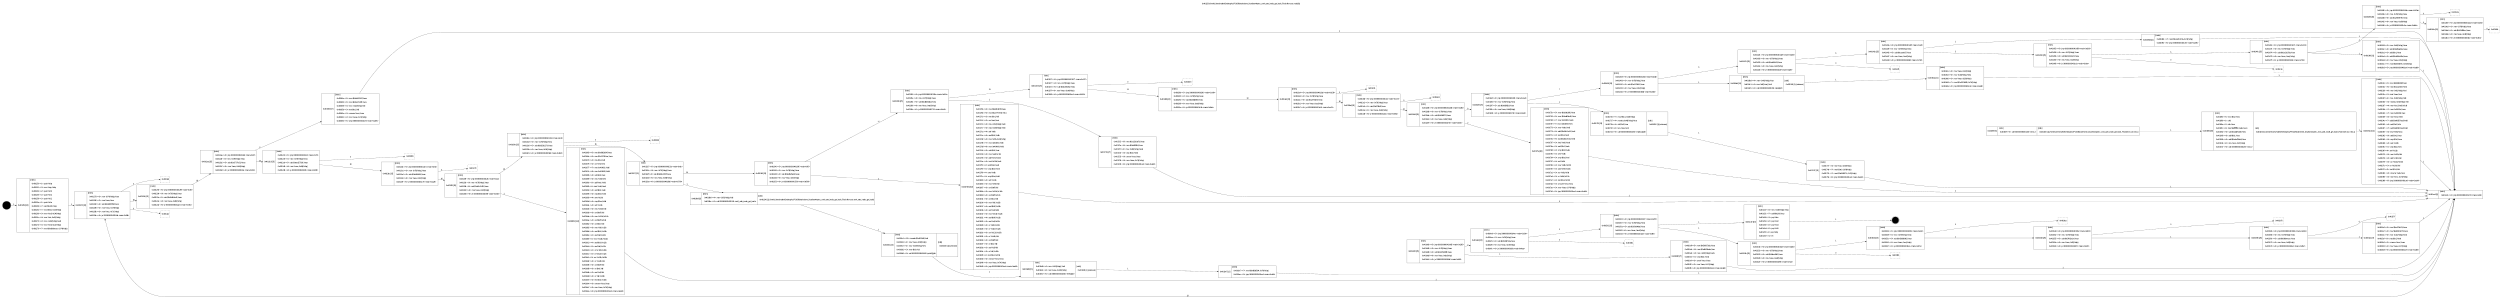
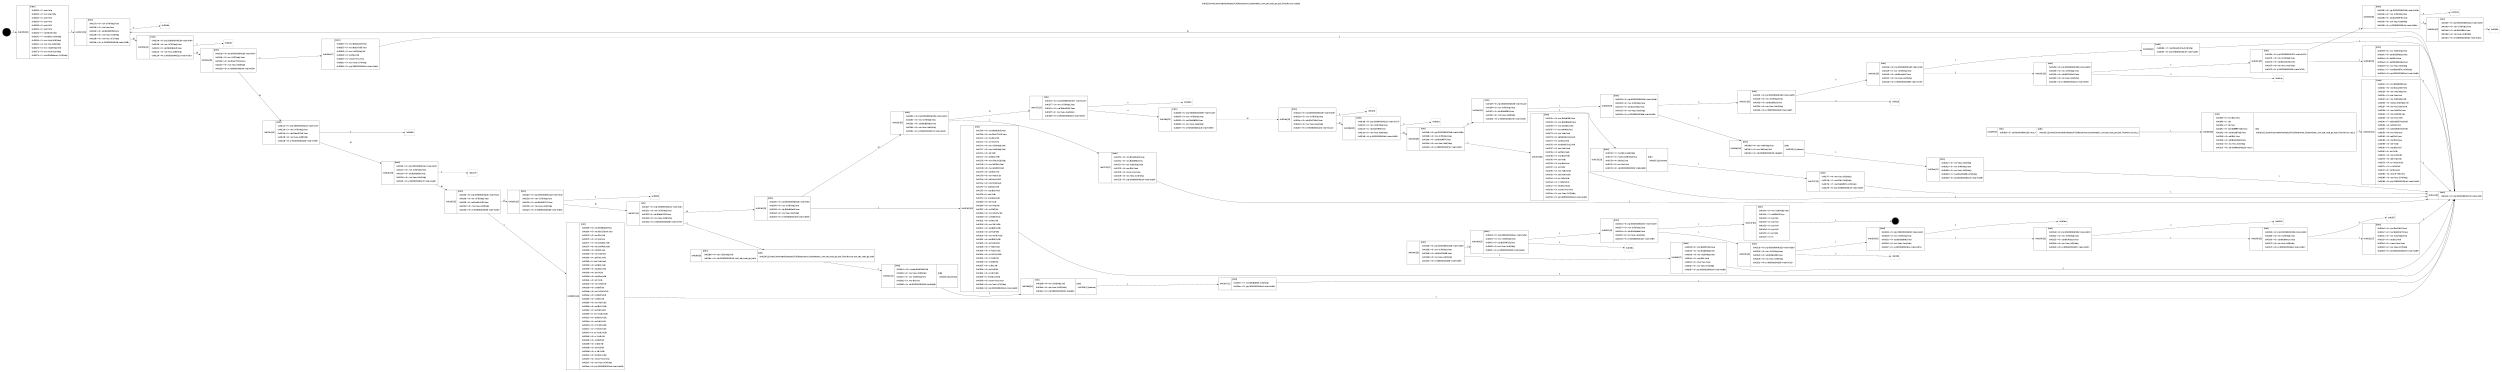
edge "0x40127d [23]" -> "0x401a21": now "0x401294 [22]" -> "0x401a21"
